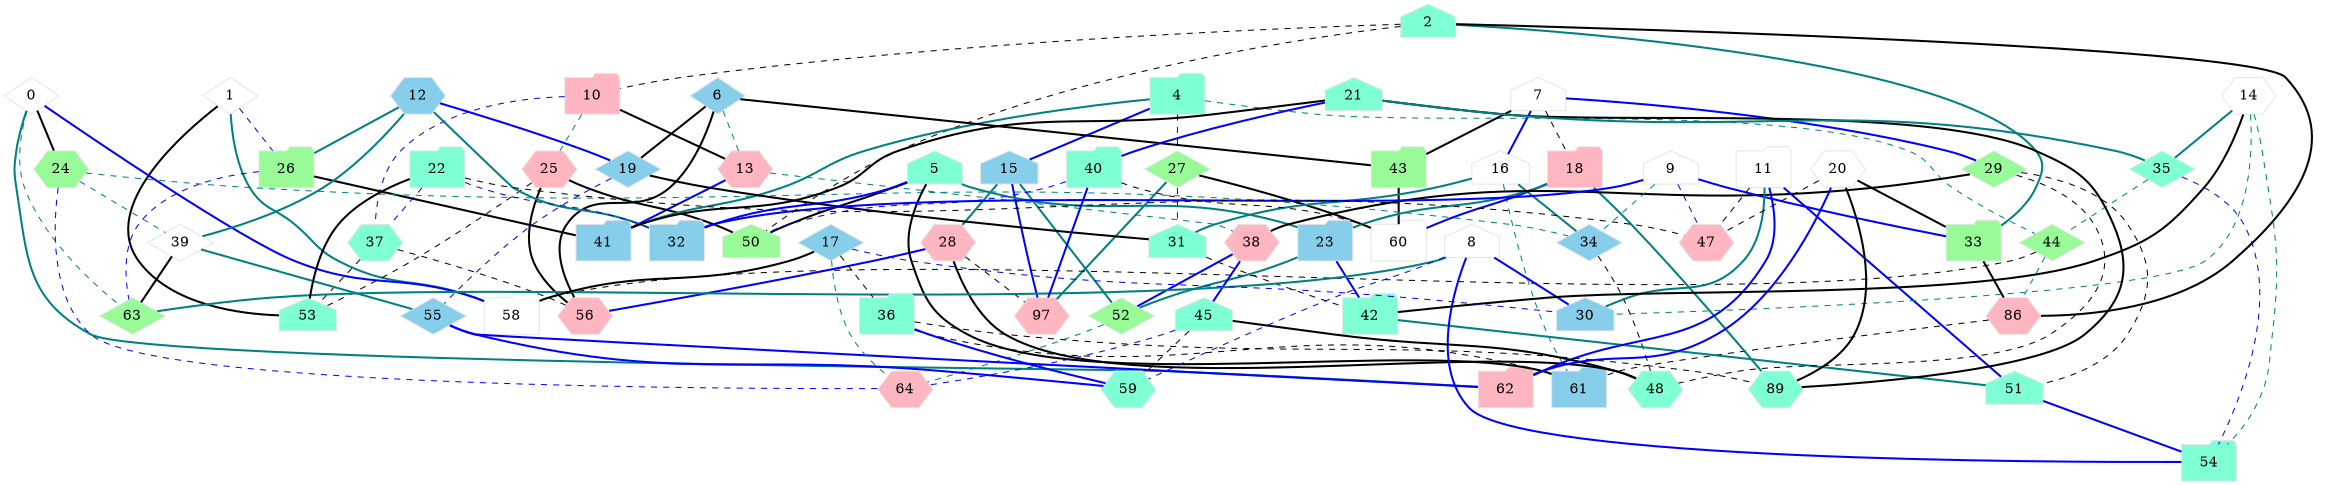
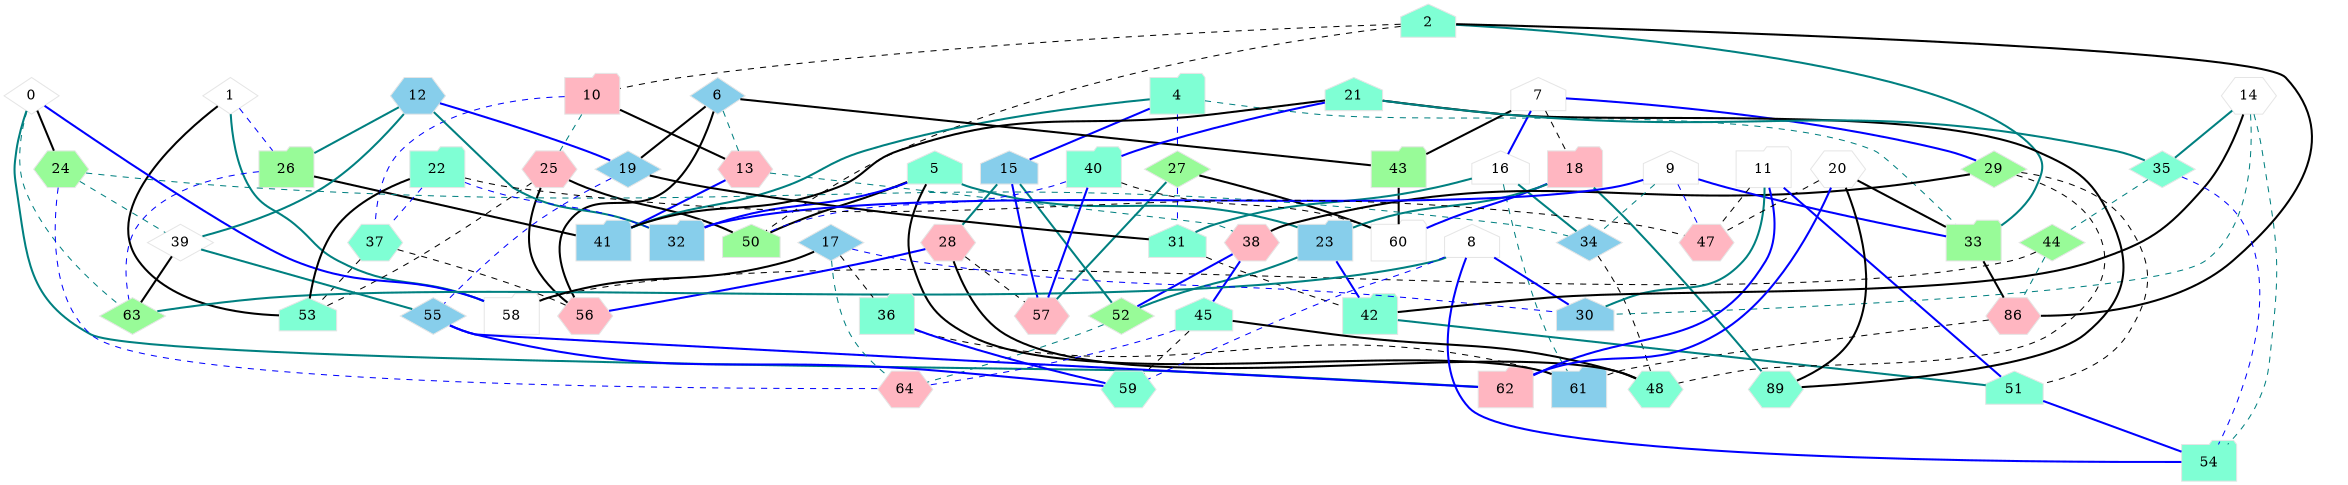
edge "4" -- "44": now "4" -- "33"
node "97": label "97" -> "57"
edge "36" -- "89": removed
